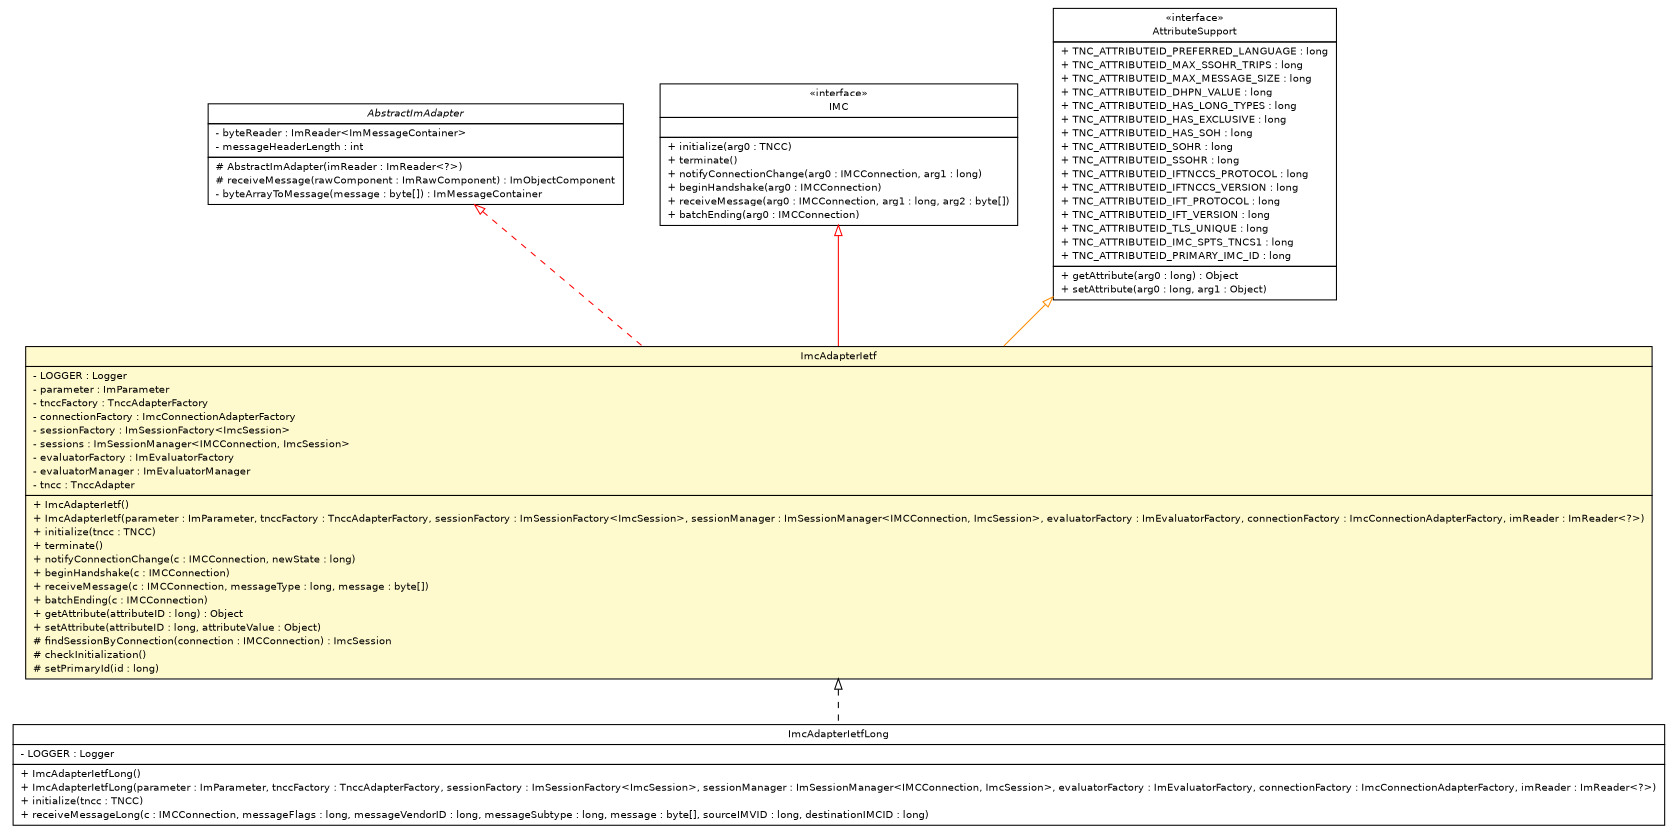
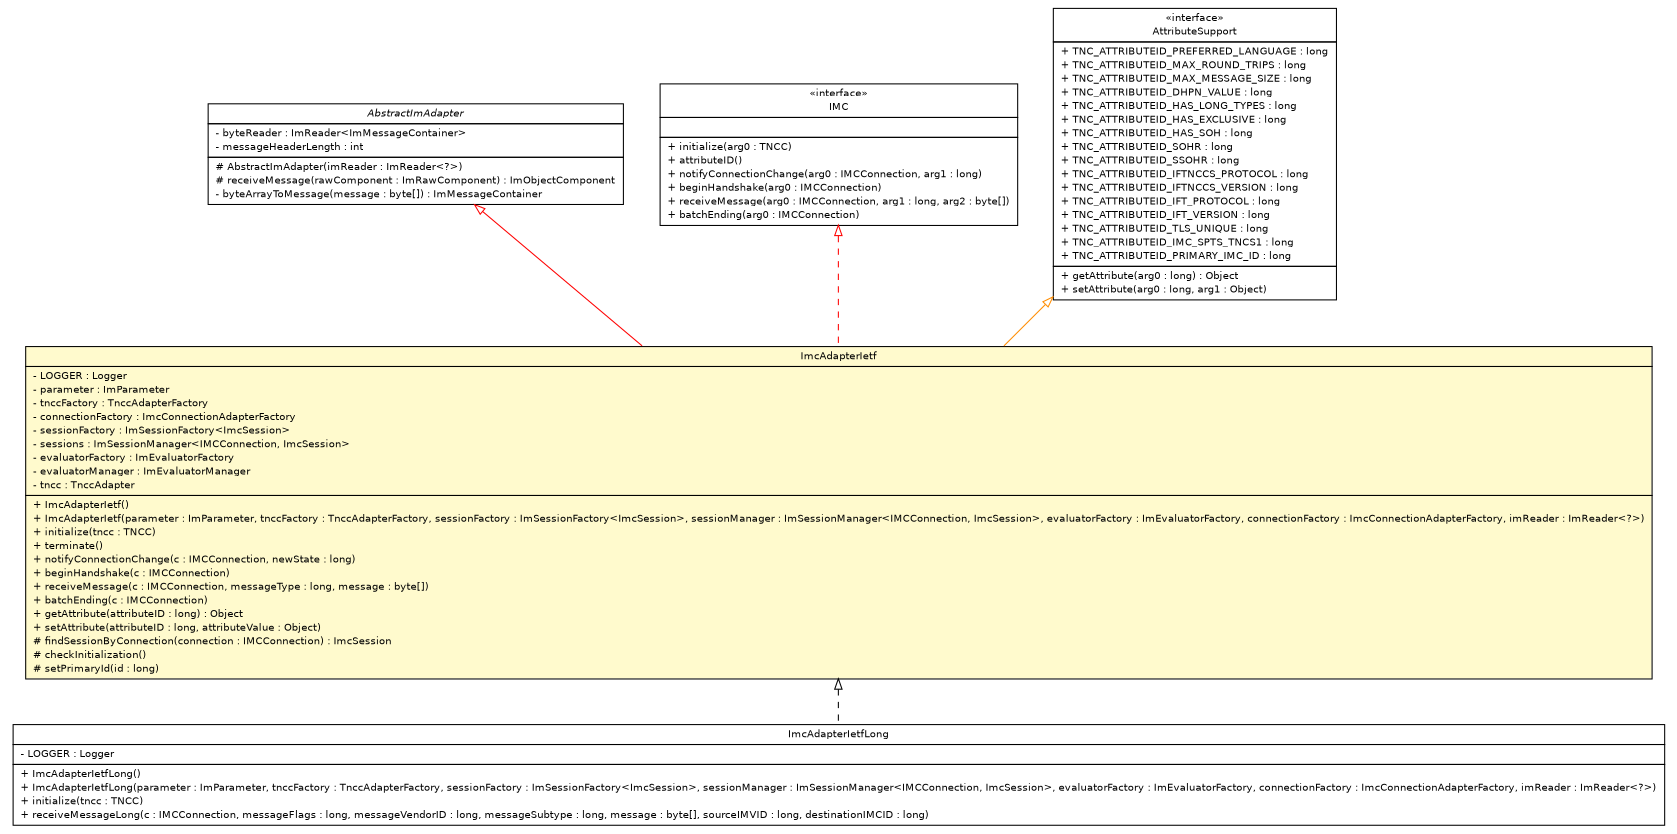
node "AttributeSupport": text "+ TNC_ATTRIBUTEID_MAX_SSOHR_TRIPS : long" -> "+ TNC_ATTRIBUTEID_MAX_ROUND_TRIPS : long"
node "IMC": text "+ terminate()" -> "+ attributeID()"
edge "ImcAdapterIetf" -> "AbstractImAdapter": style dashed -> solid
edge "ImcAdapterIetf" -> "IMC": style solid -> dashed
